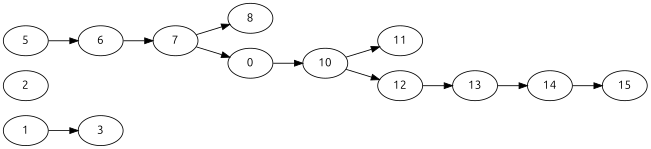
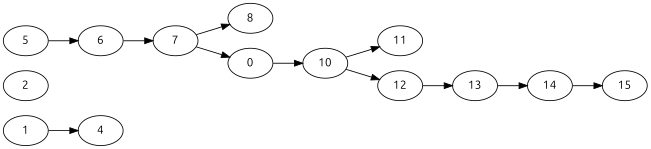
node "3": label "3" -> "4"
